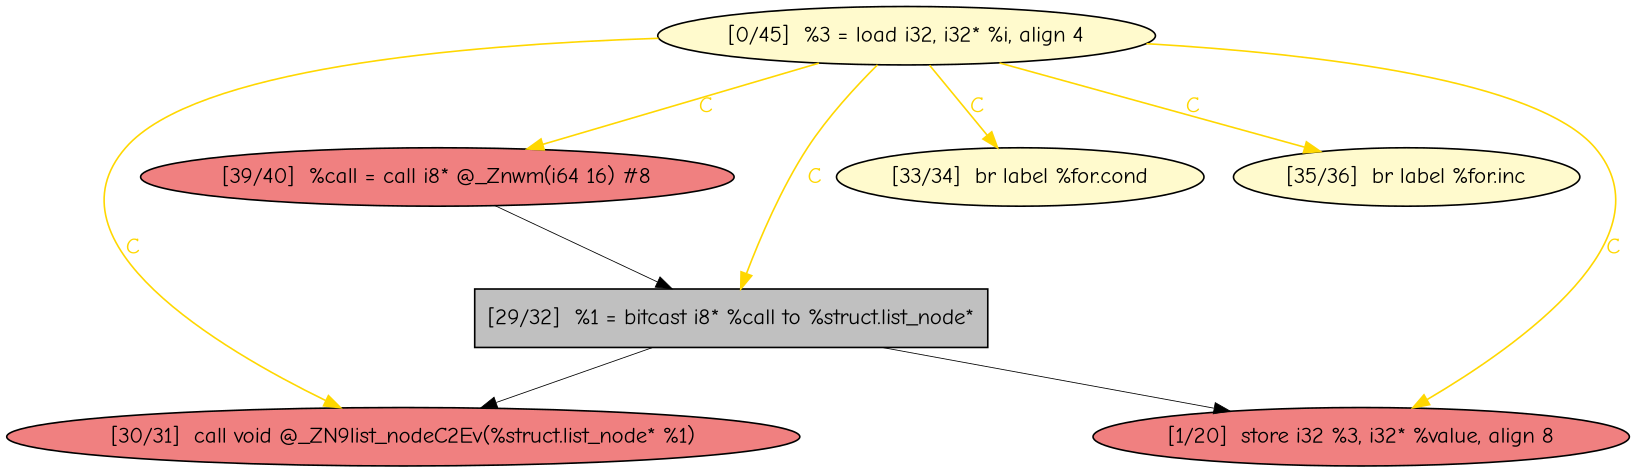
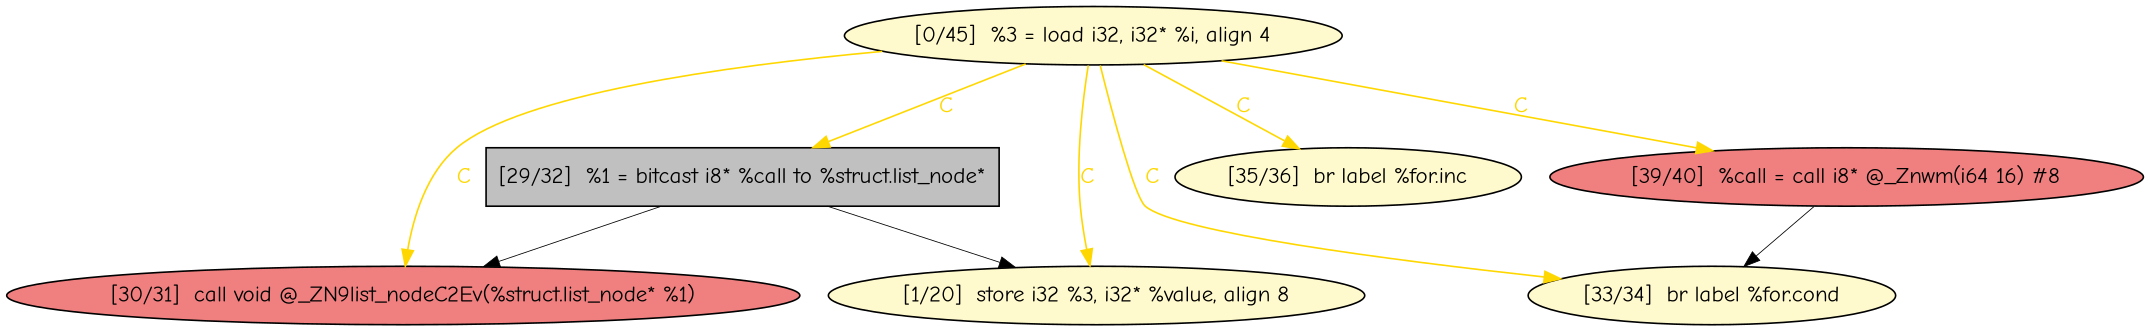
edge "[39/40]  %call = call i8* @_Znwm(i64 16) #8" -> "[29/32]  %1 = bitcast i8* %call to %struct.list_node*": now "[39/40]  %call = call i8* @_Znwm(i64 16) #8" -> "[33/34]  br label %for.cond"
node "[1/20]  store i32 %3, i32* %value, align 8": fillcolor lightcoral -> lemonchiffon
